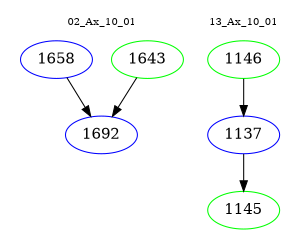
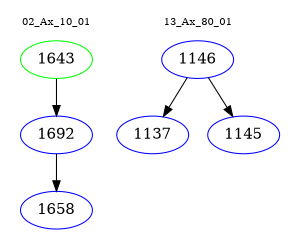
cluster "13_Ax_10_01": label "13_Ax_10_01" -> "13_Ax_80_01"
node "1146": color green -> blue
edge "1658" -> "1692": reversed
edge "1137" -> "1145": now "1146" -> "1145"
node "1145": color green -> blue
